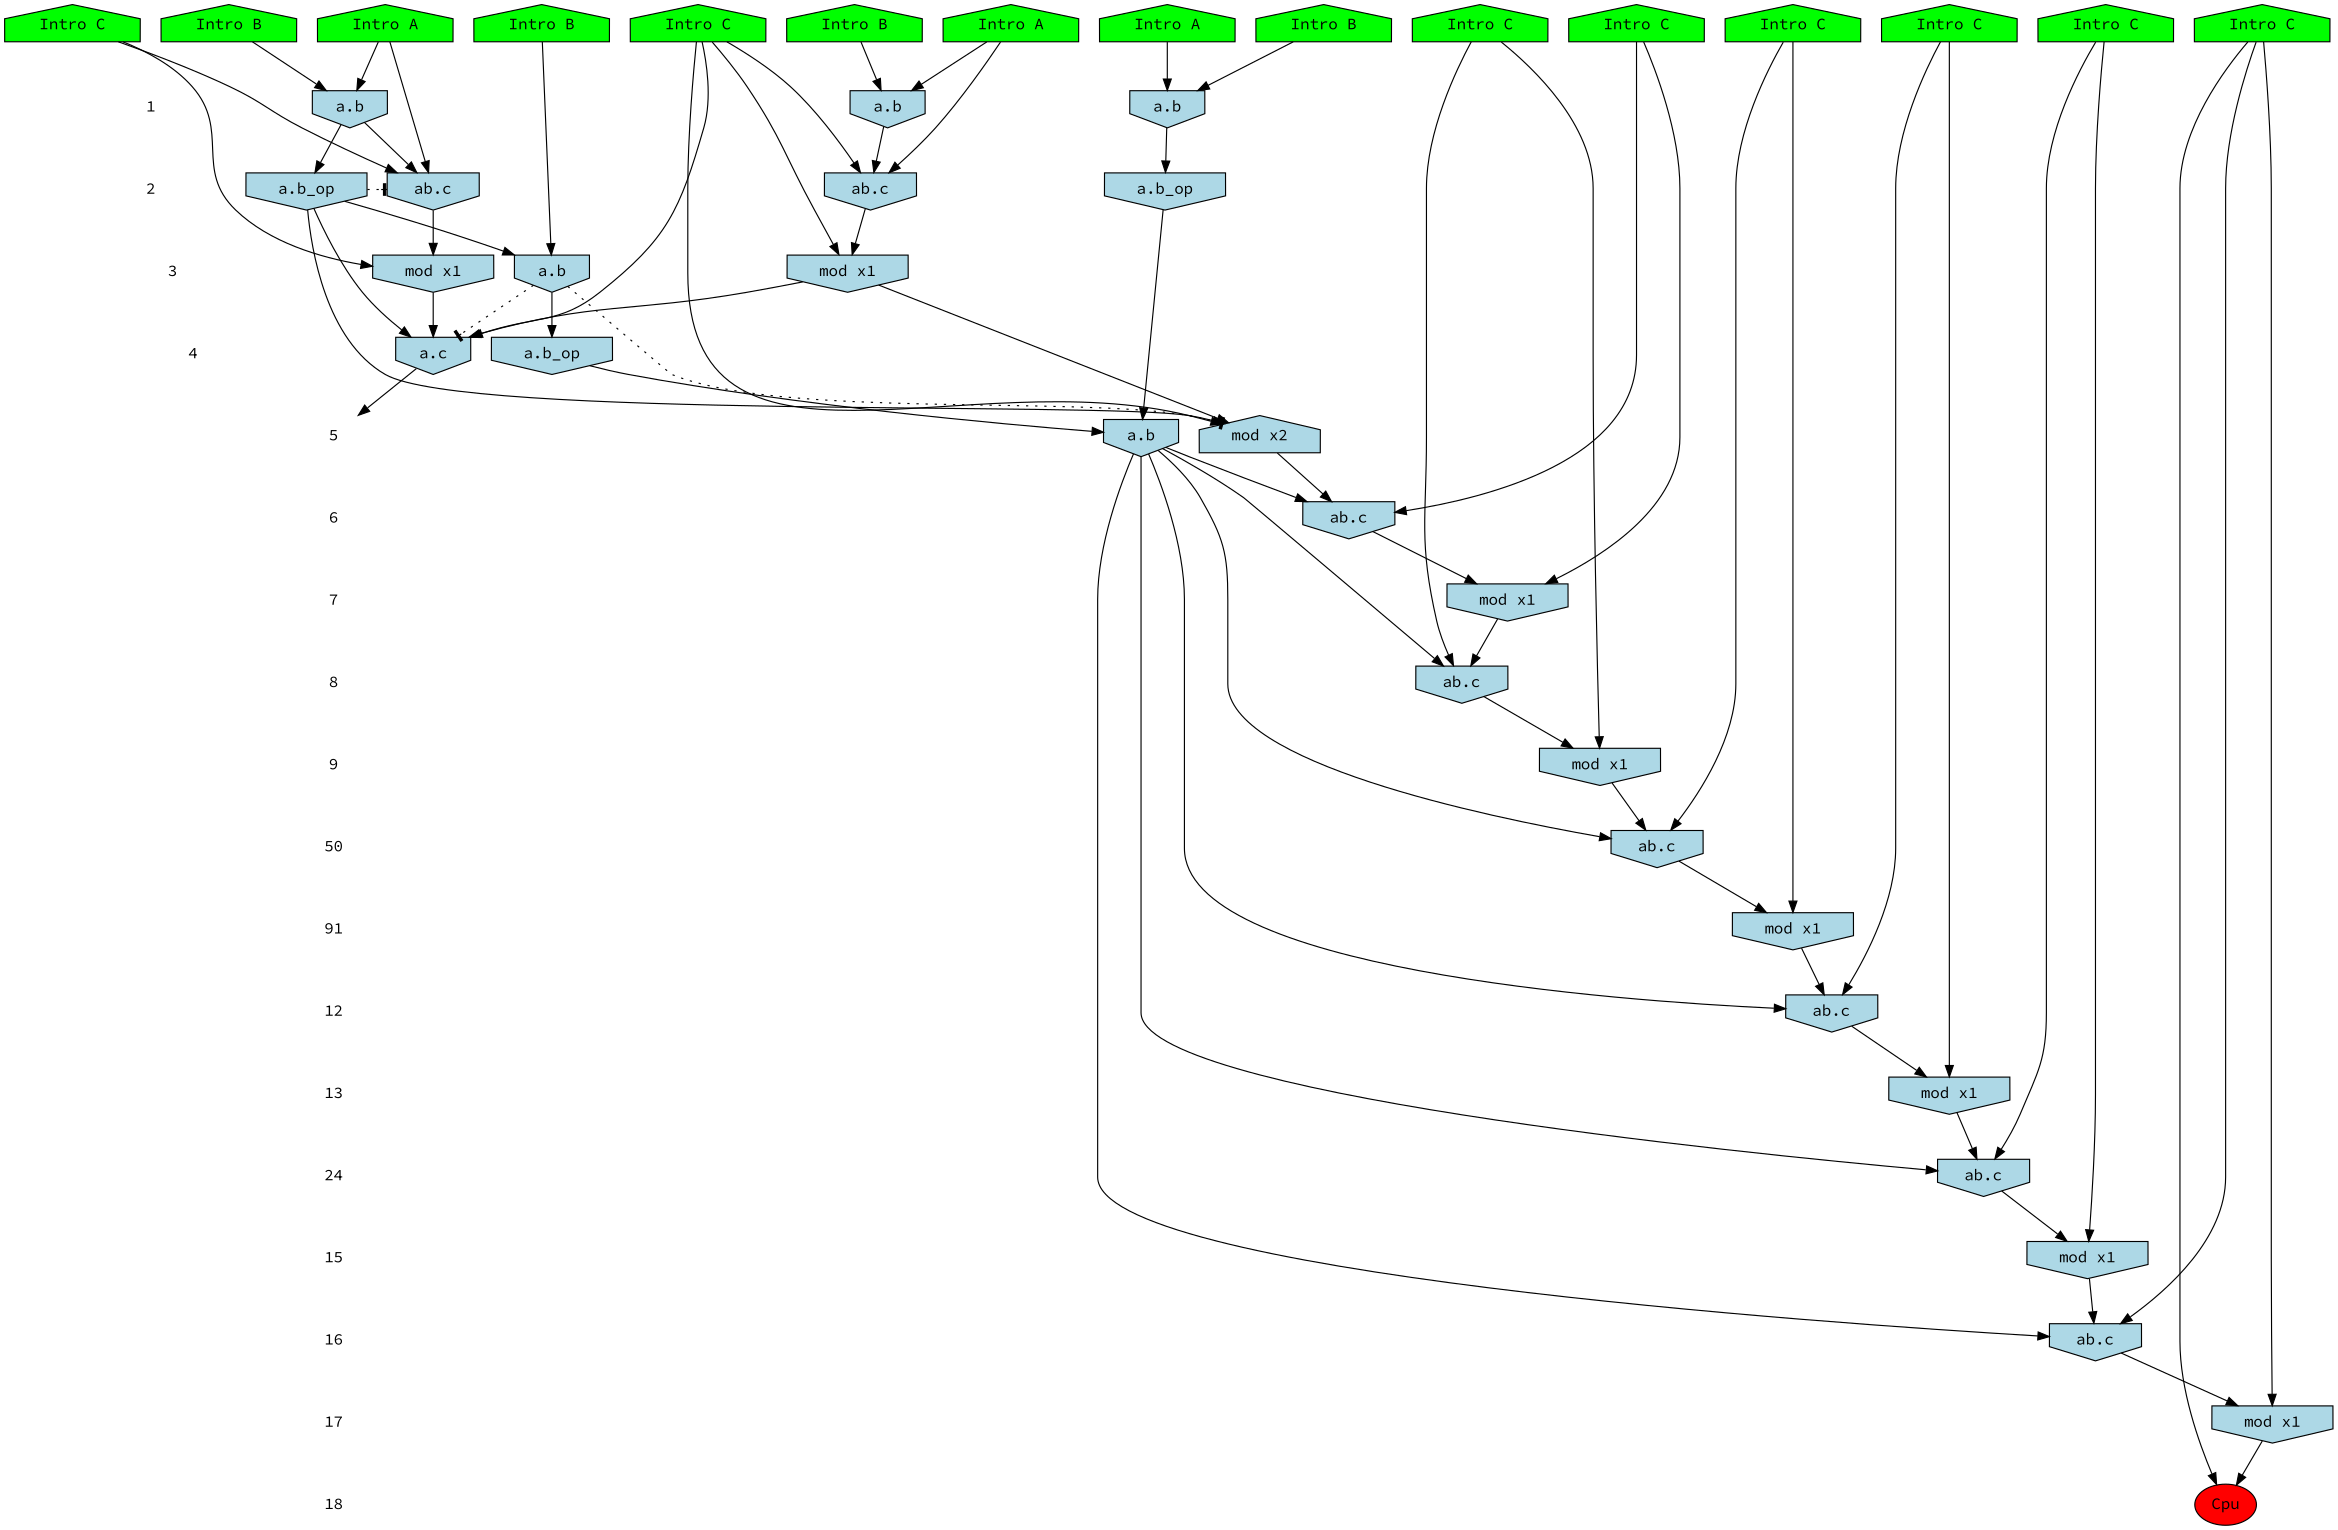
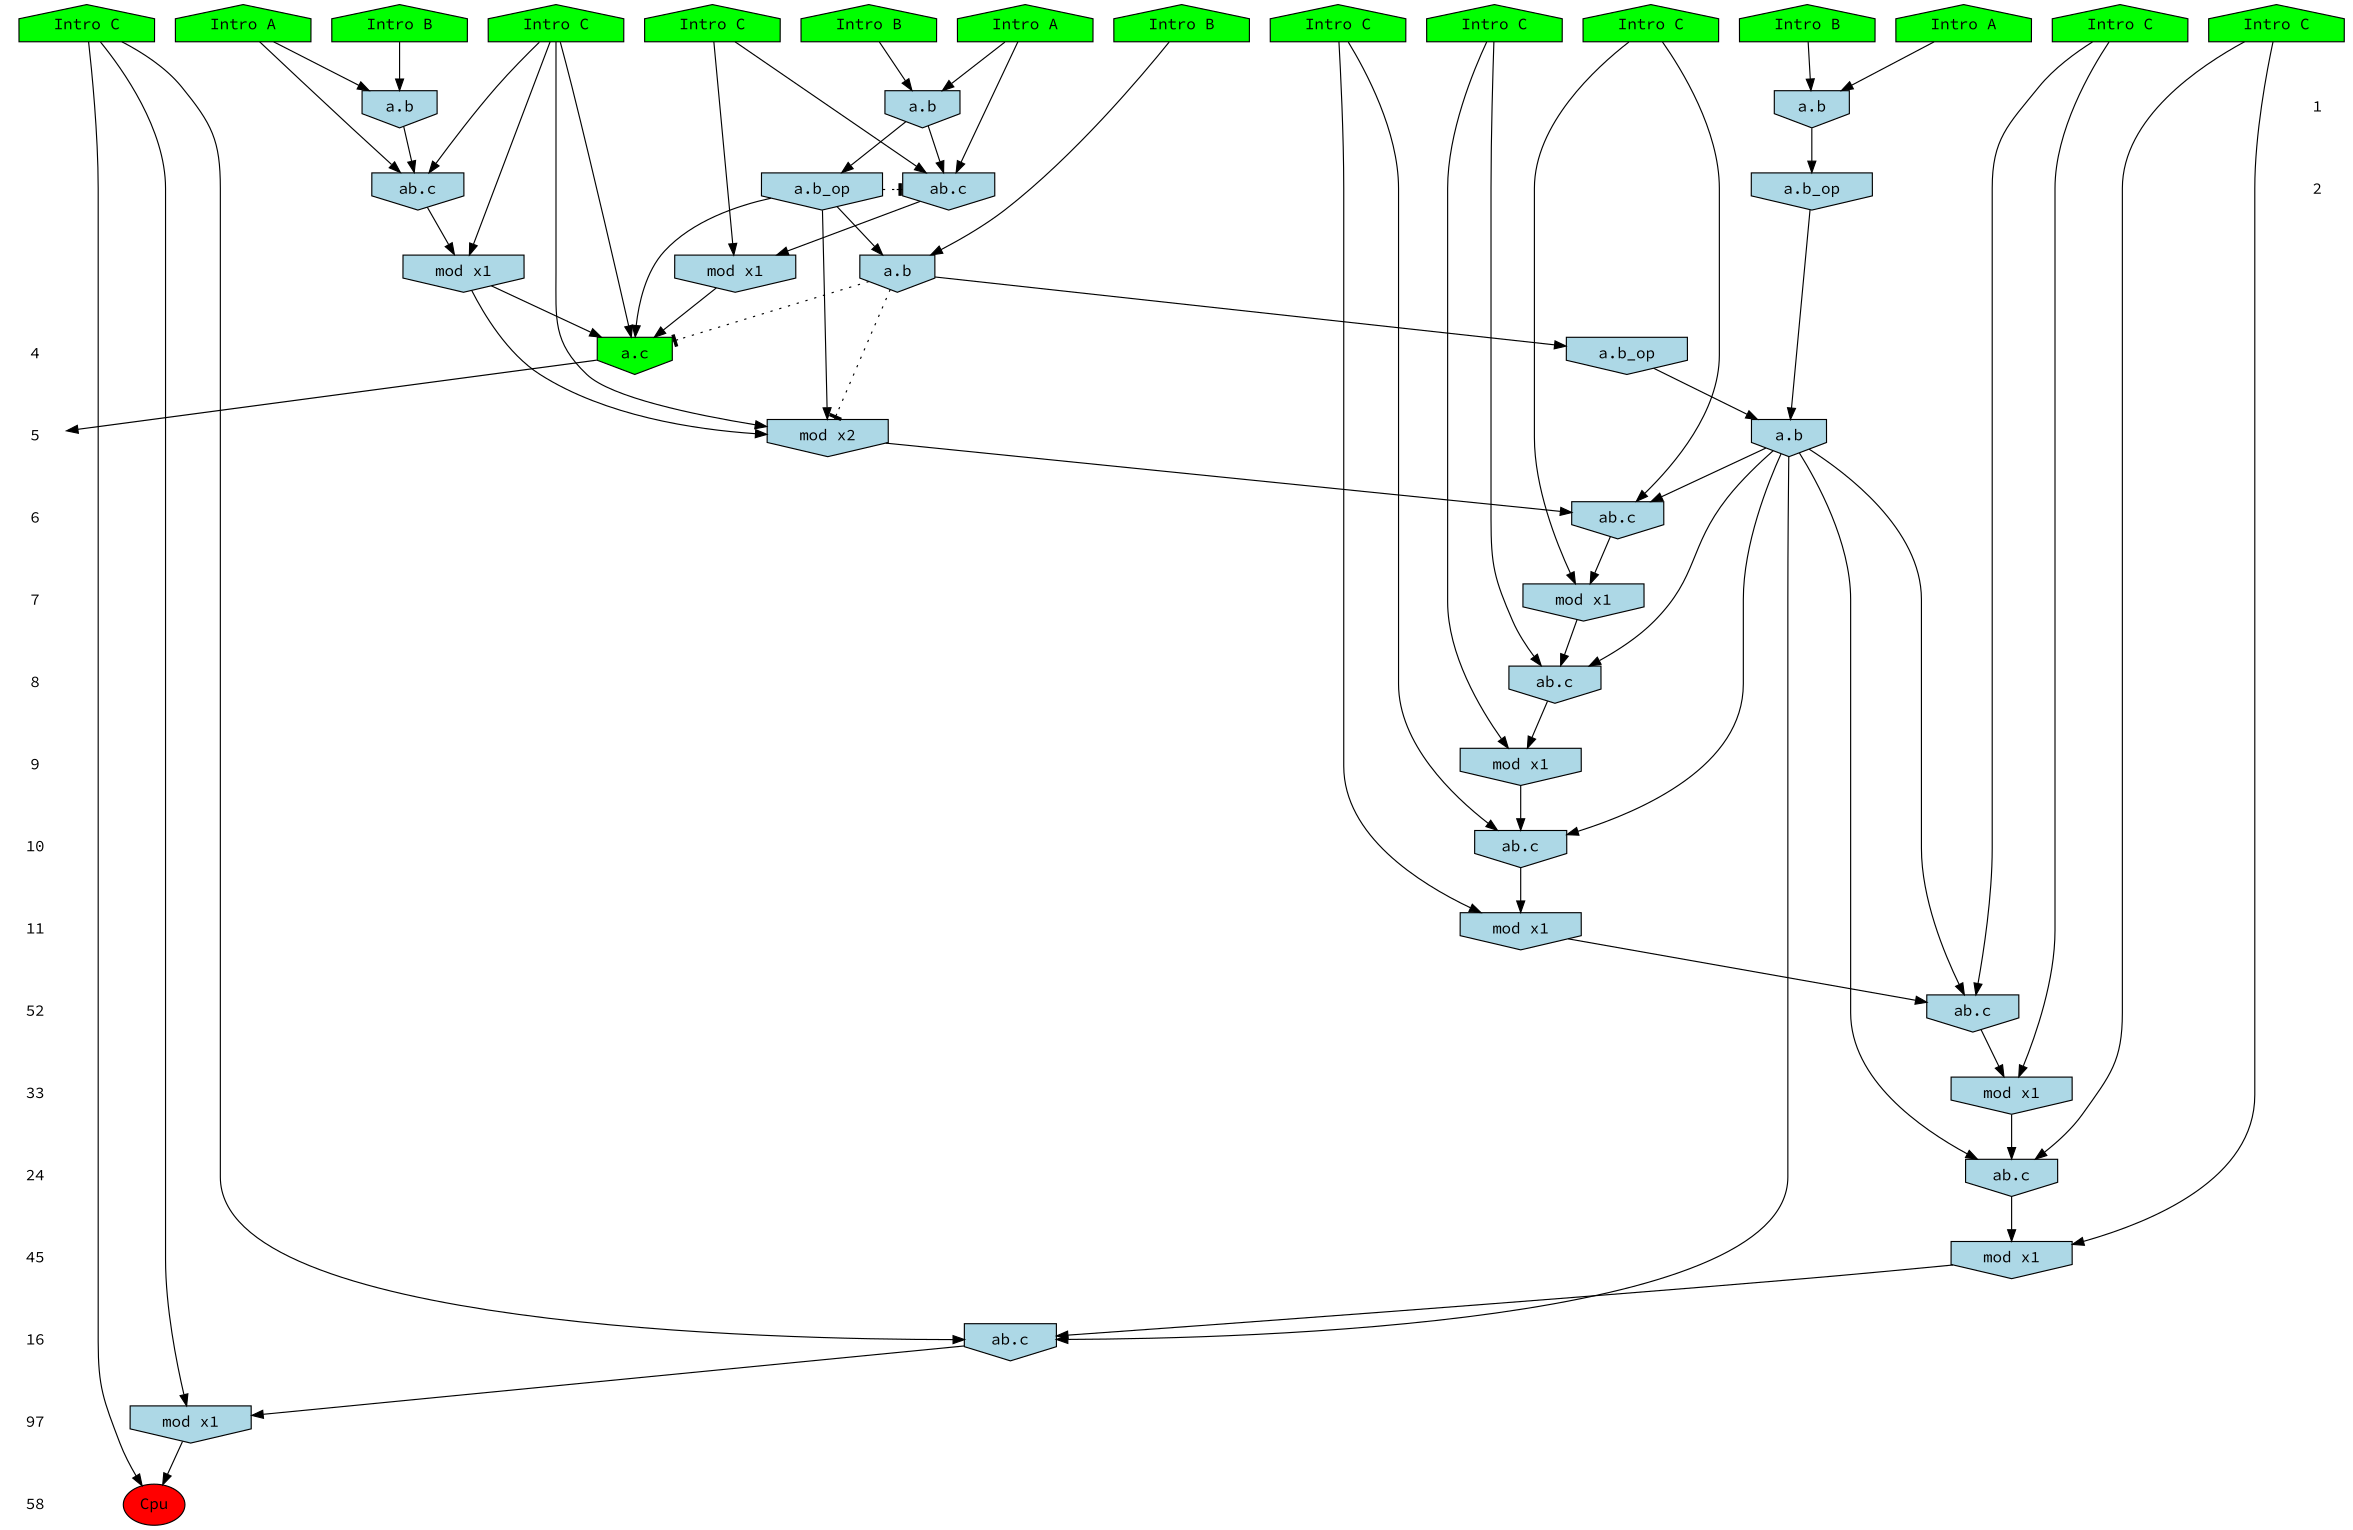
node "3": removed
node "a.c": fillcolor lightblue -> green
node "mod x2": shape house -> invhouse
node "50": label "50" -> "10"
node "91": label "91" -> "11"
node "12": label "12" -> "52"
node "13": label "13" -> "33"
node "15": label "15" -> "45"
node "17": label "17" -> "97"
node "18": label "18" -> "58"
